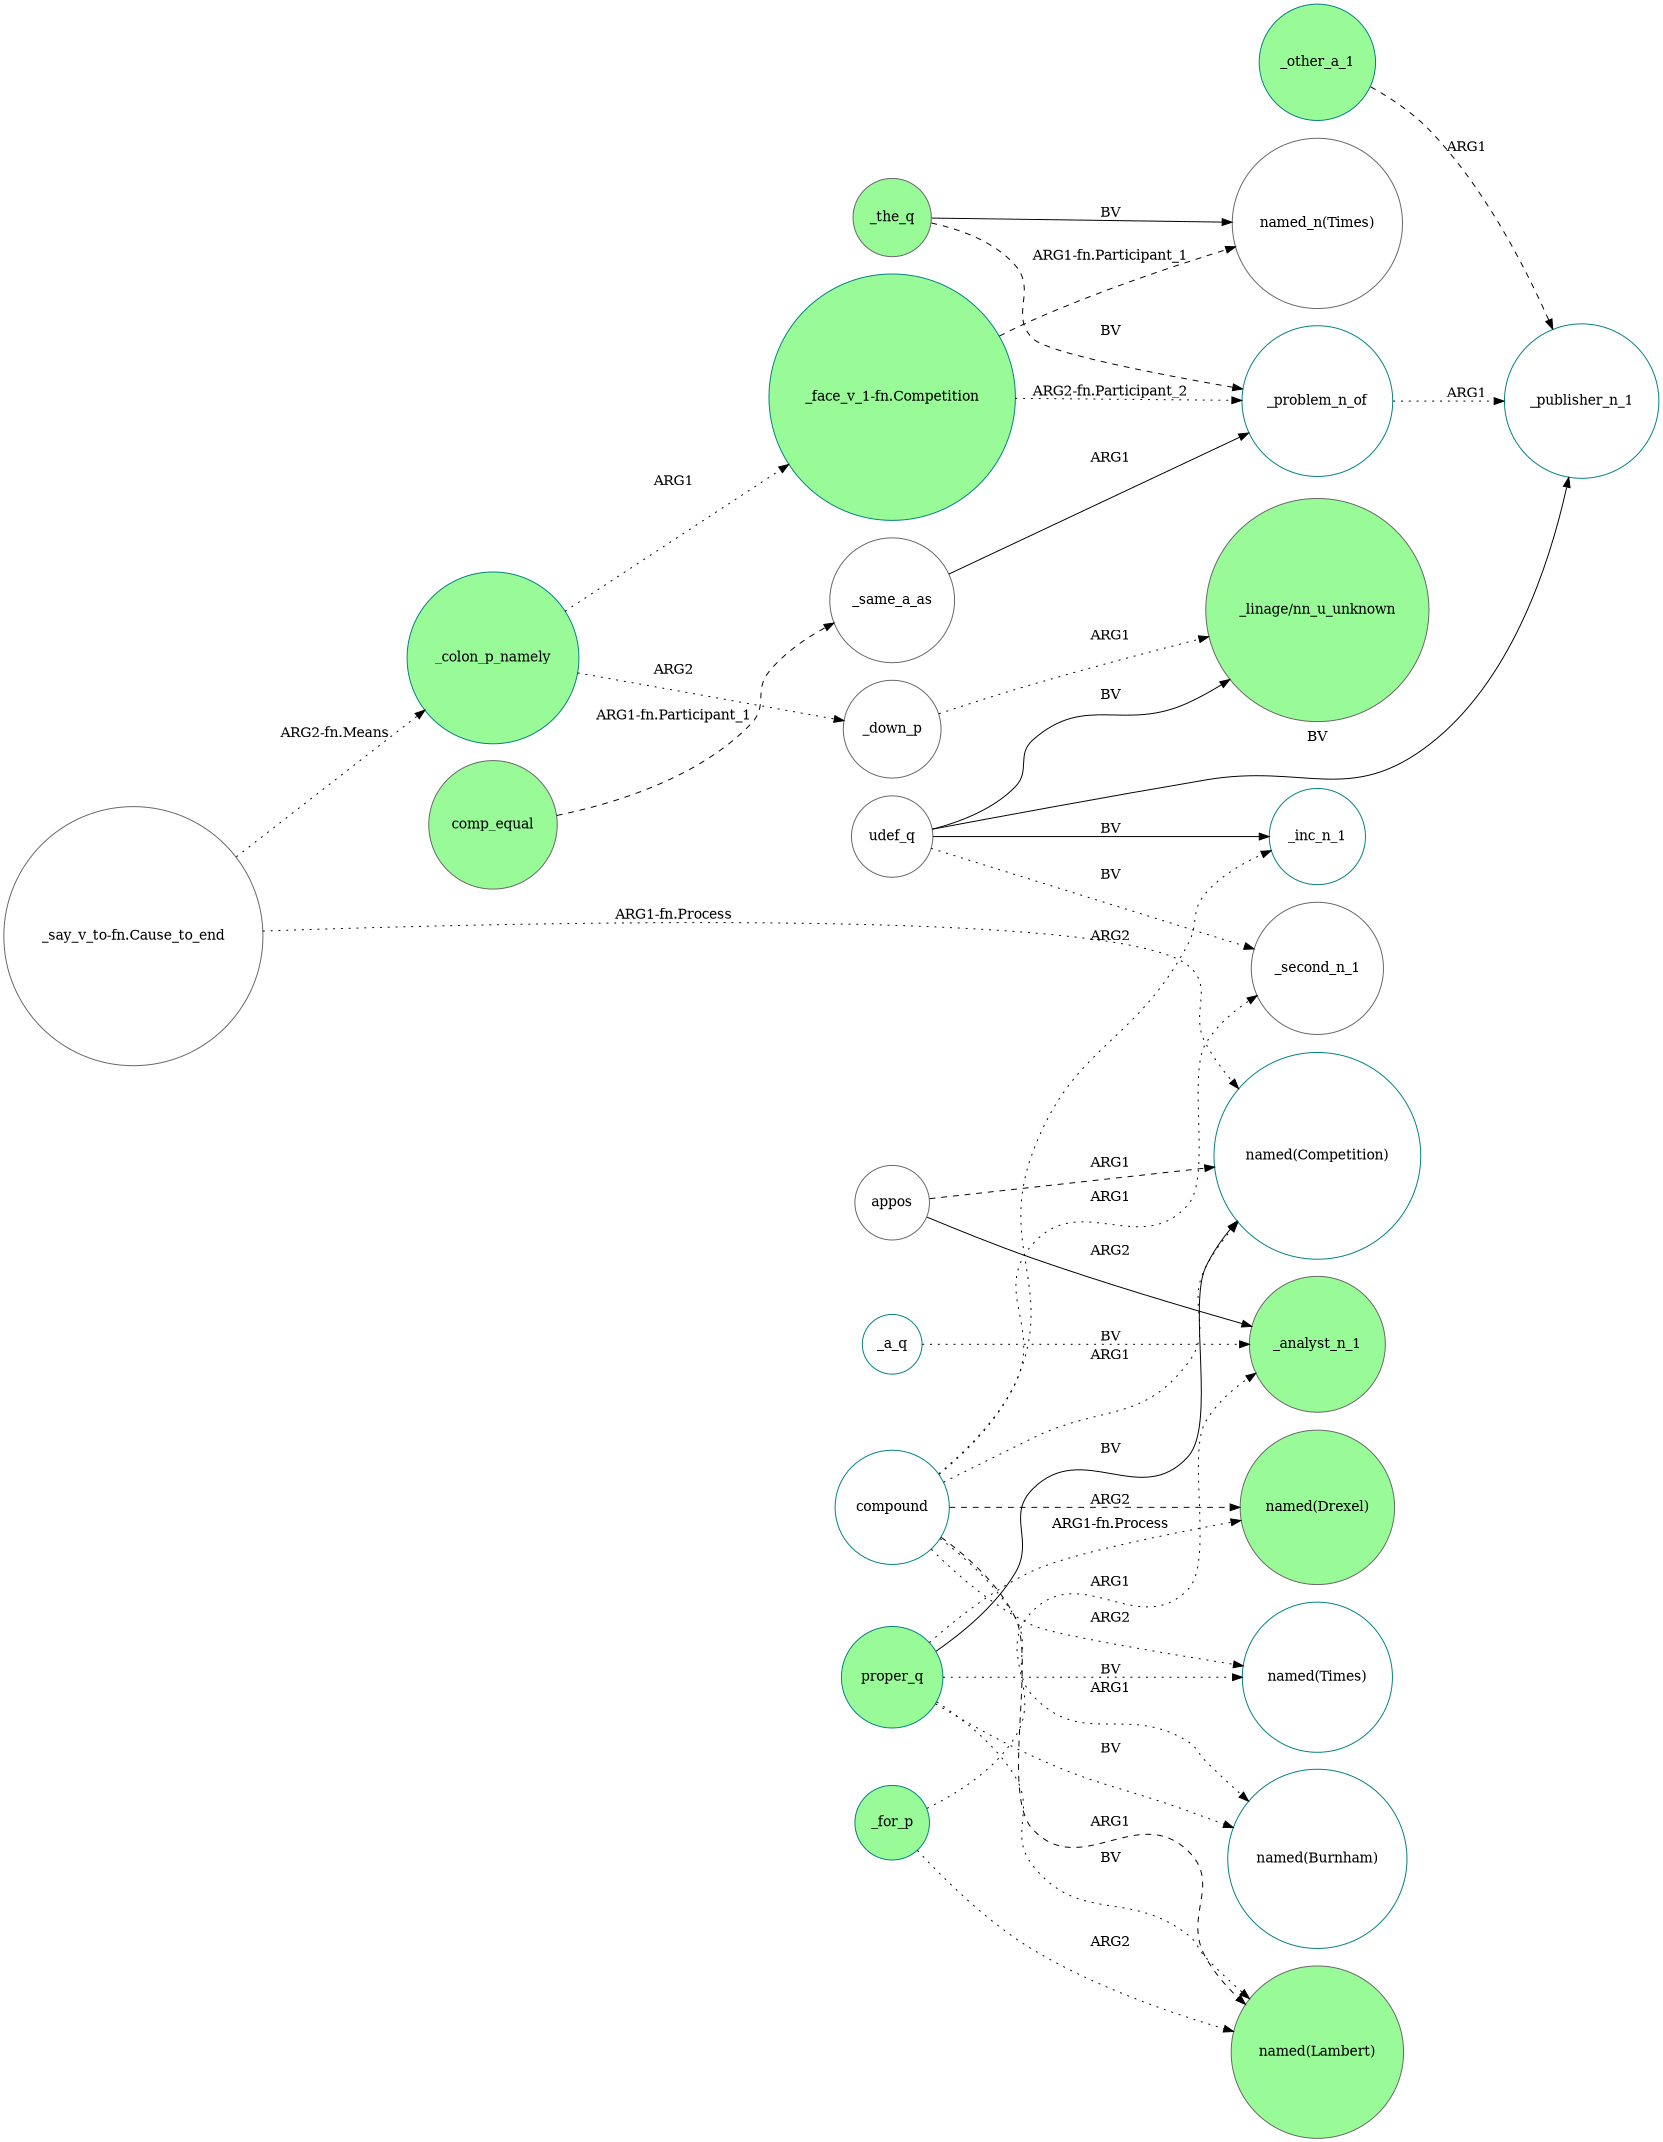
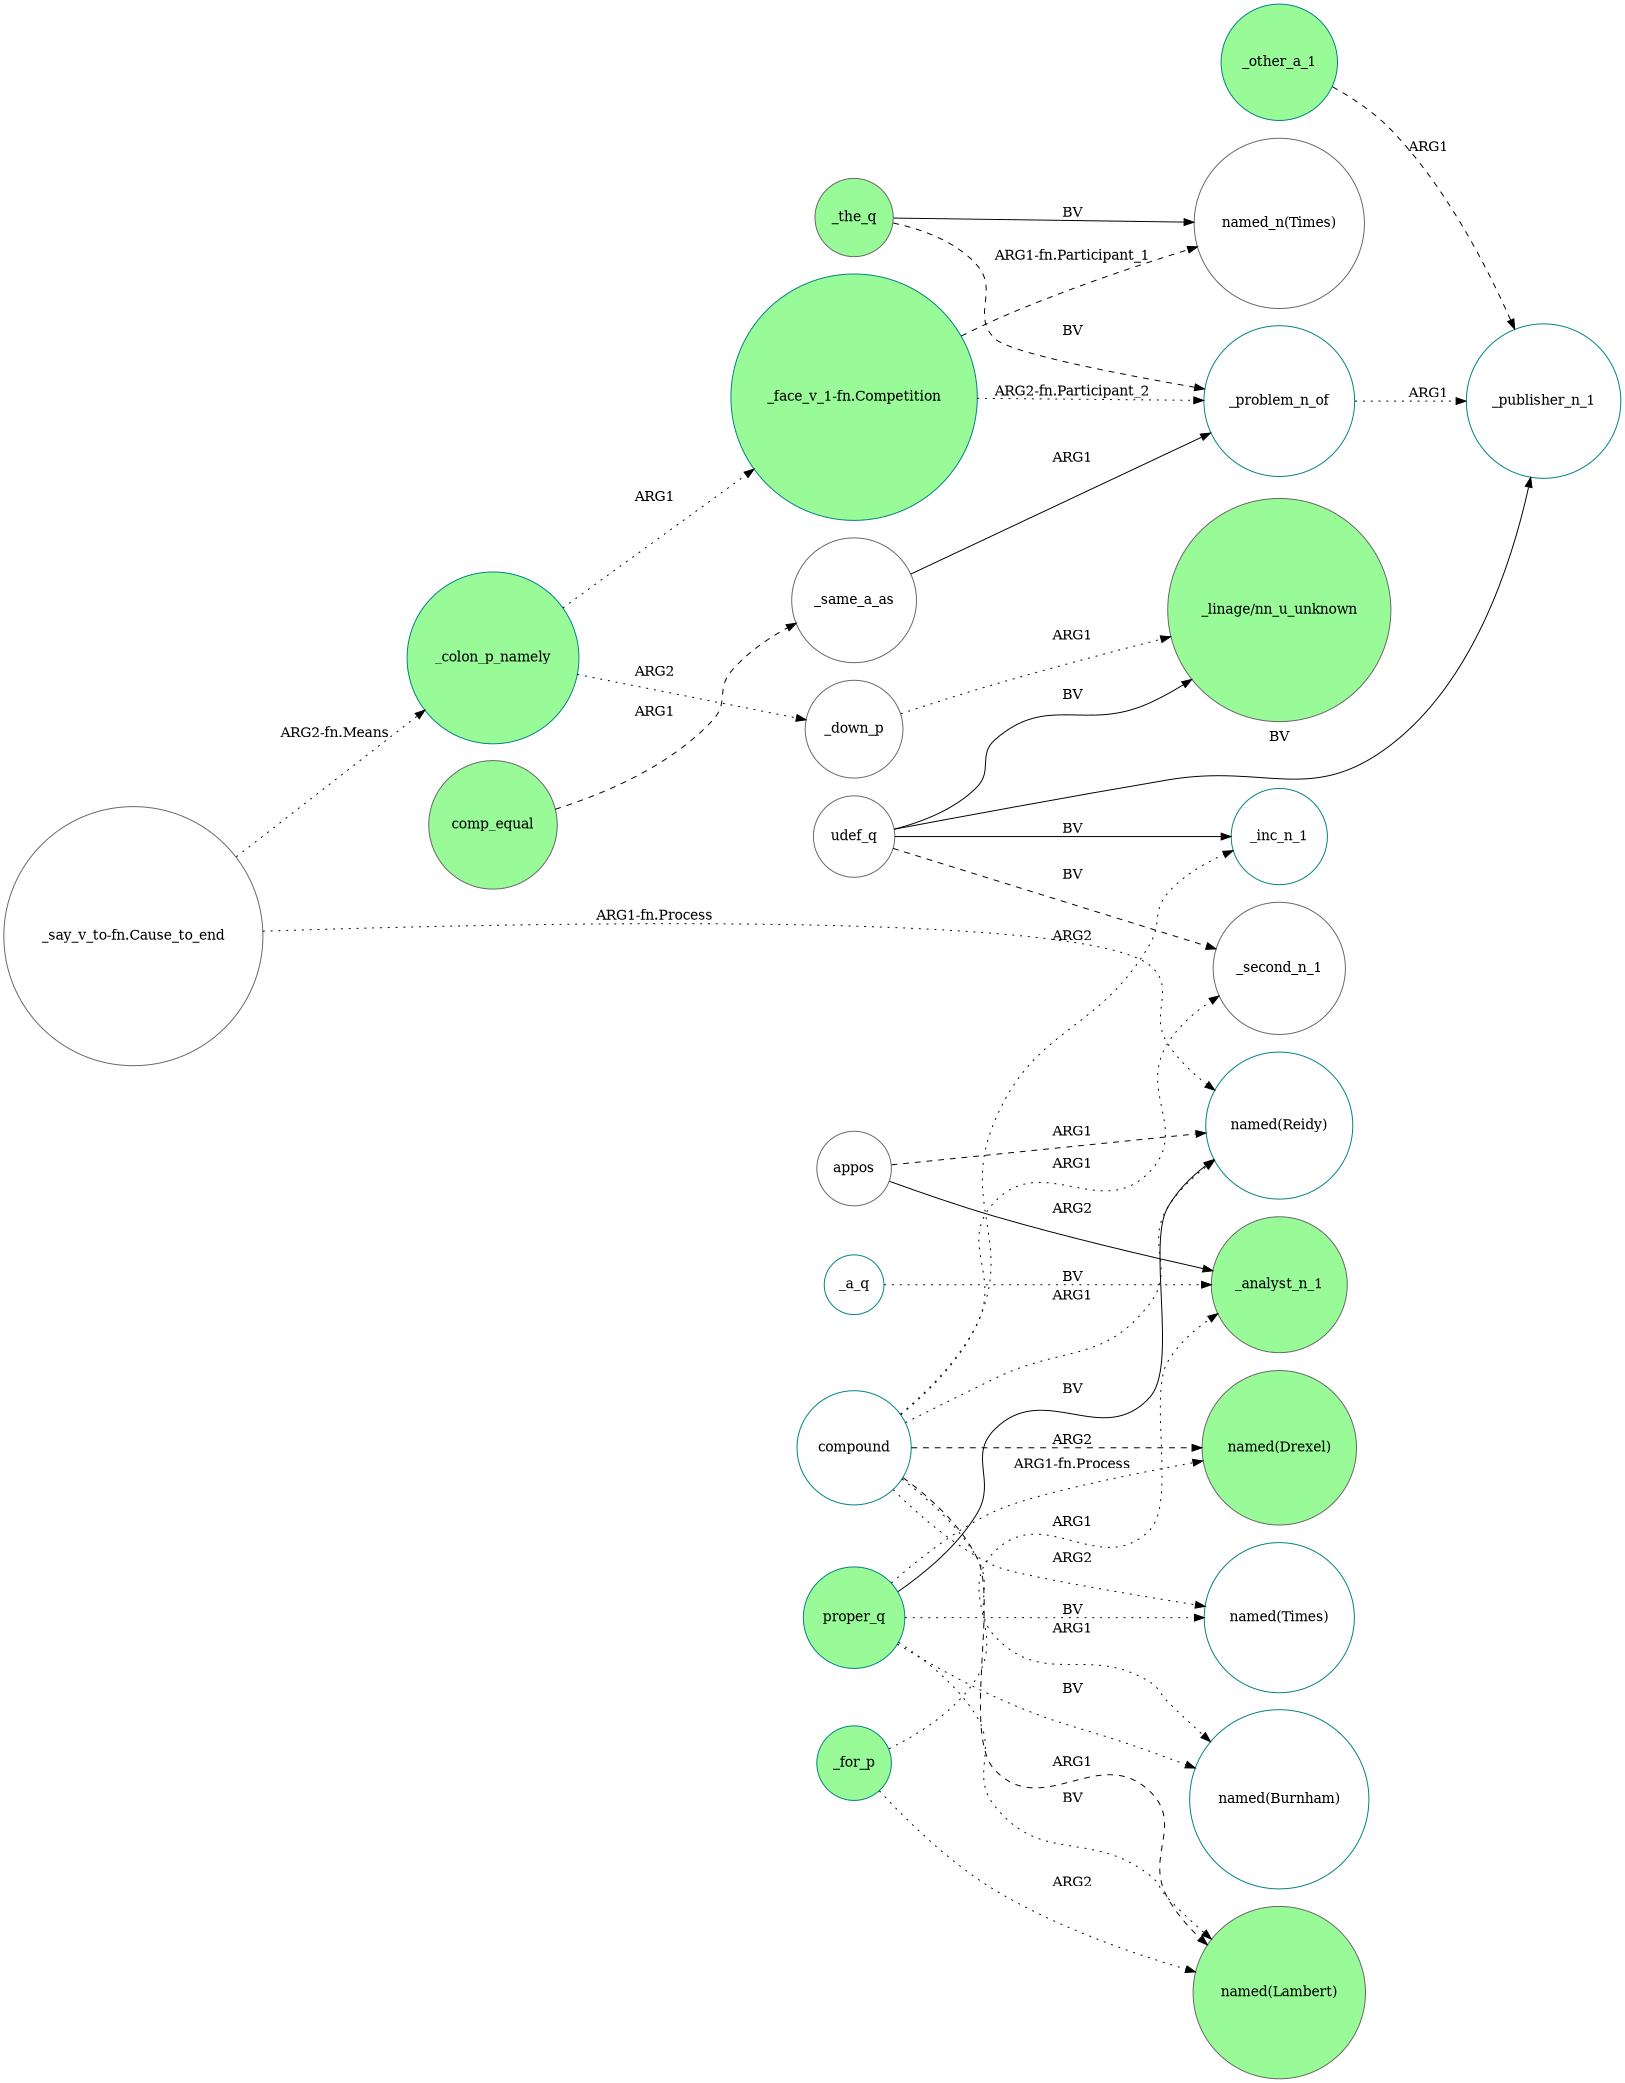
edge "comp_equal" -> "_same_a_as": label "ARG1-fn.Participant_1" -> "ARG1"
edge "udef_q" -> "_second_n_1": style dotted -> dashed
node "named(Competition)": label "named(Competition)" -> "named(Reidy)"
